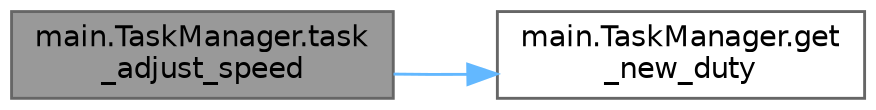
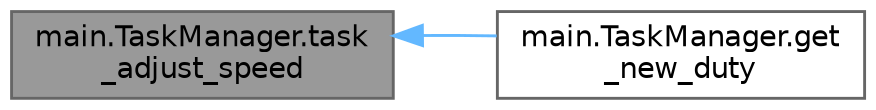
edge "main.TaskManager.task _adjust_speed" -> "main.TaskManager.get _new_duty": reversed
